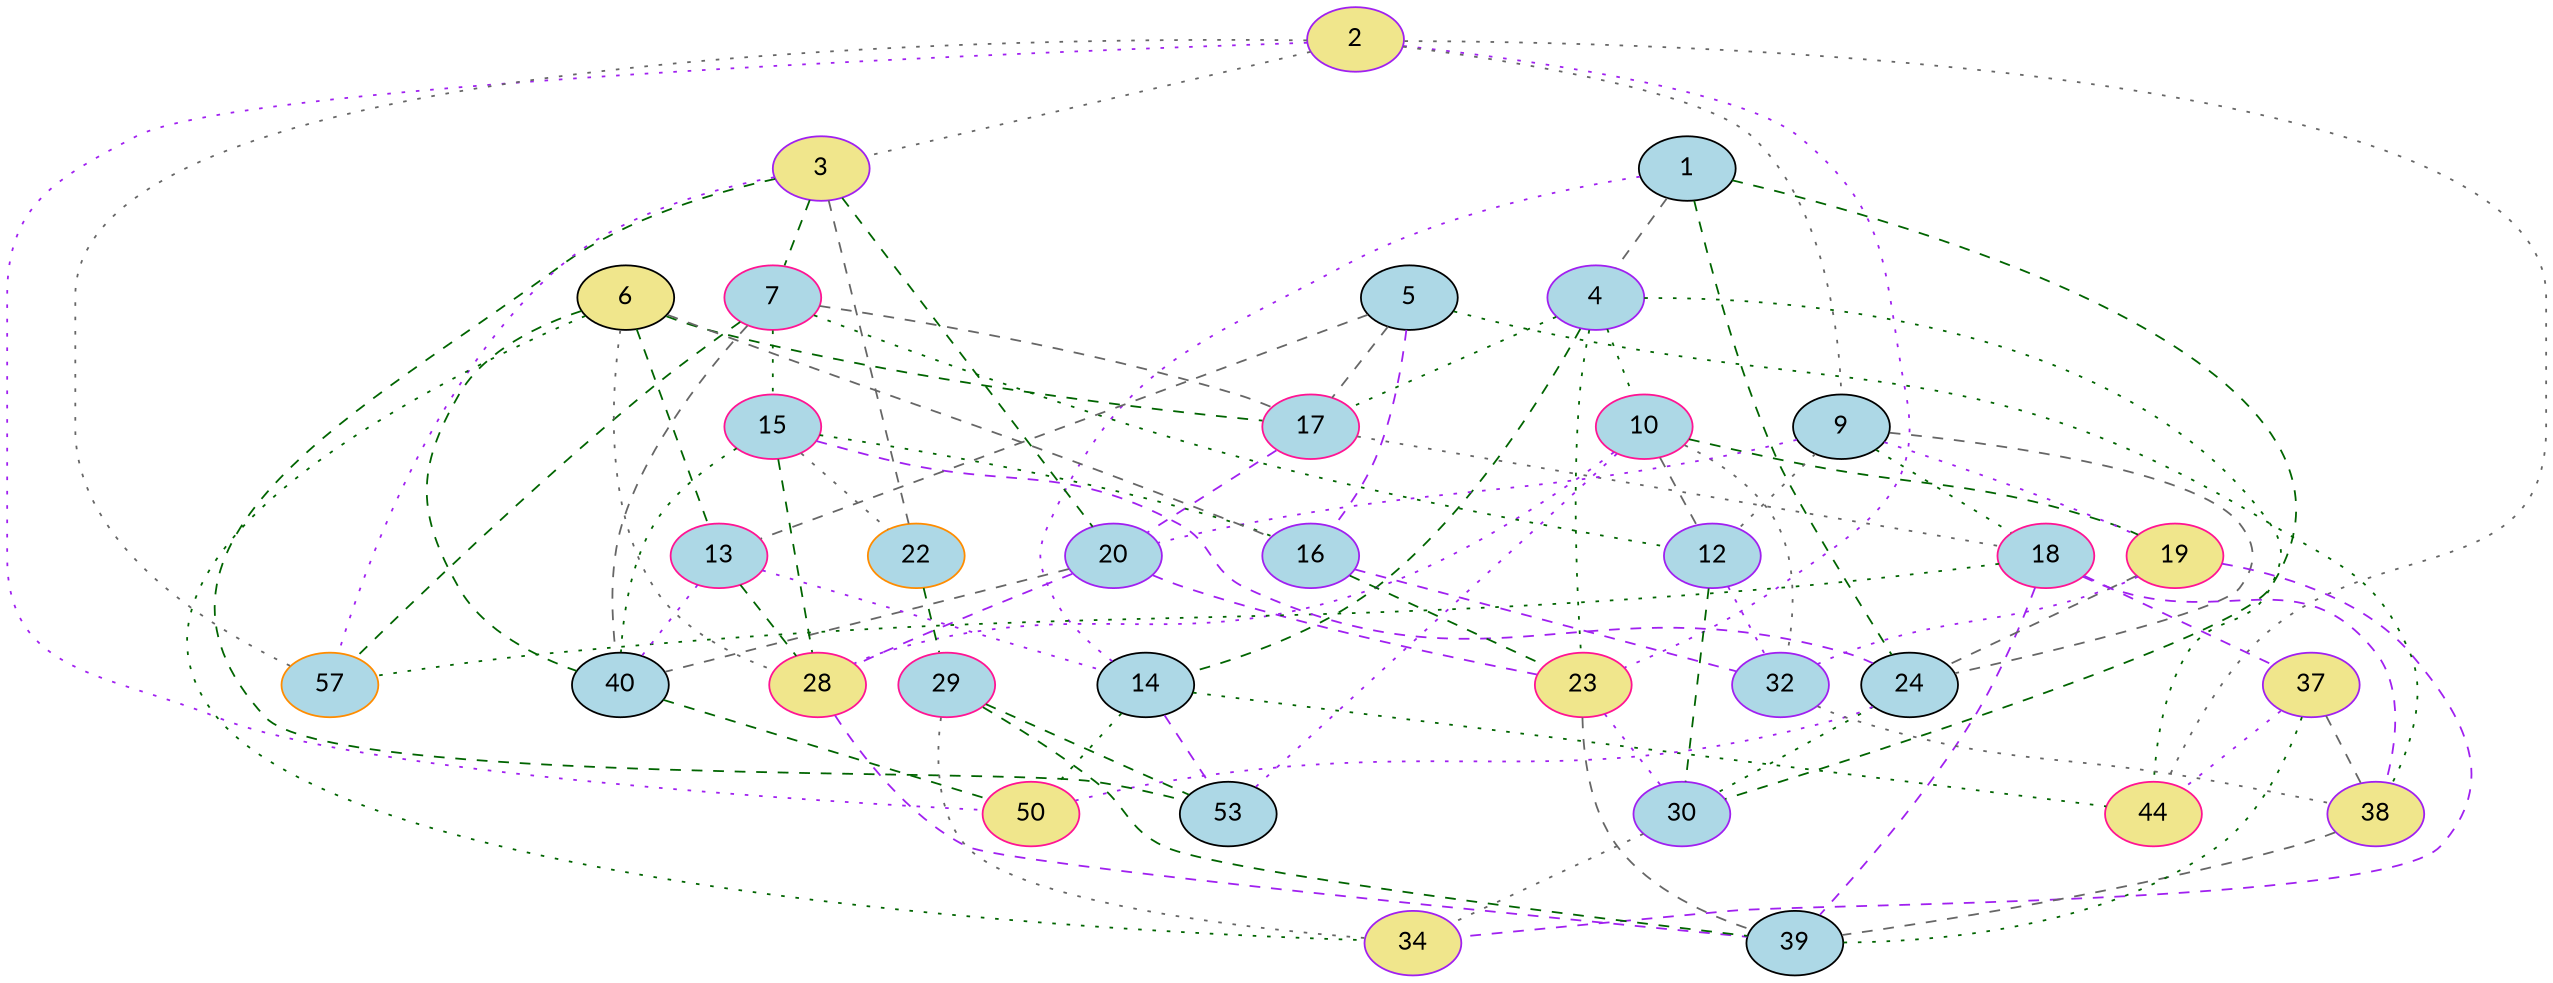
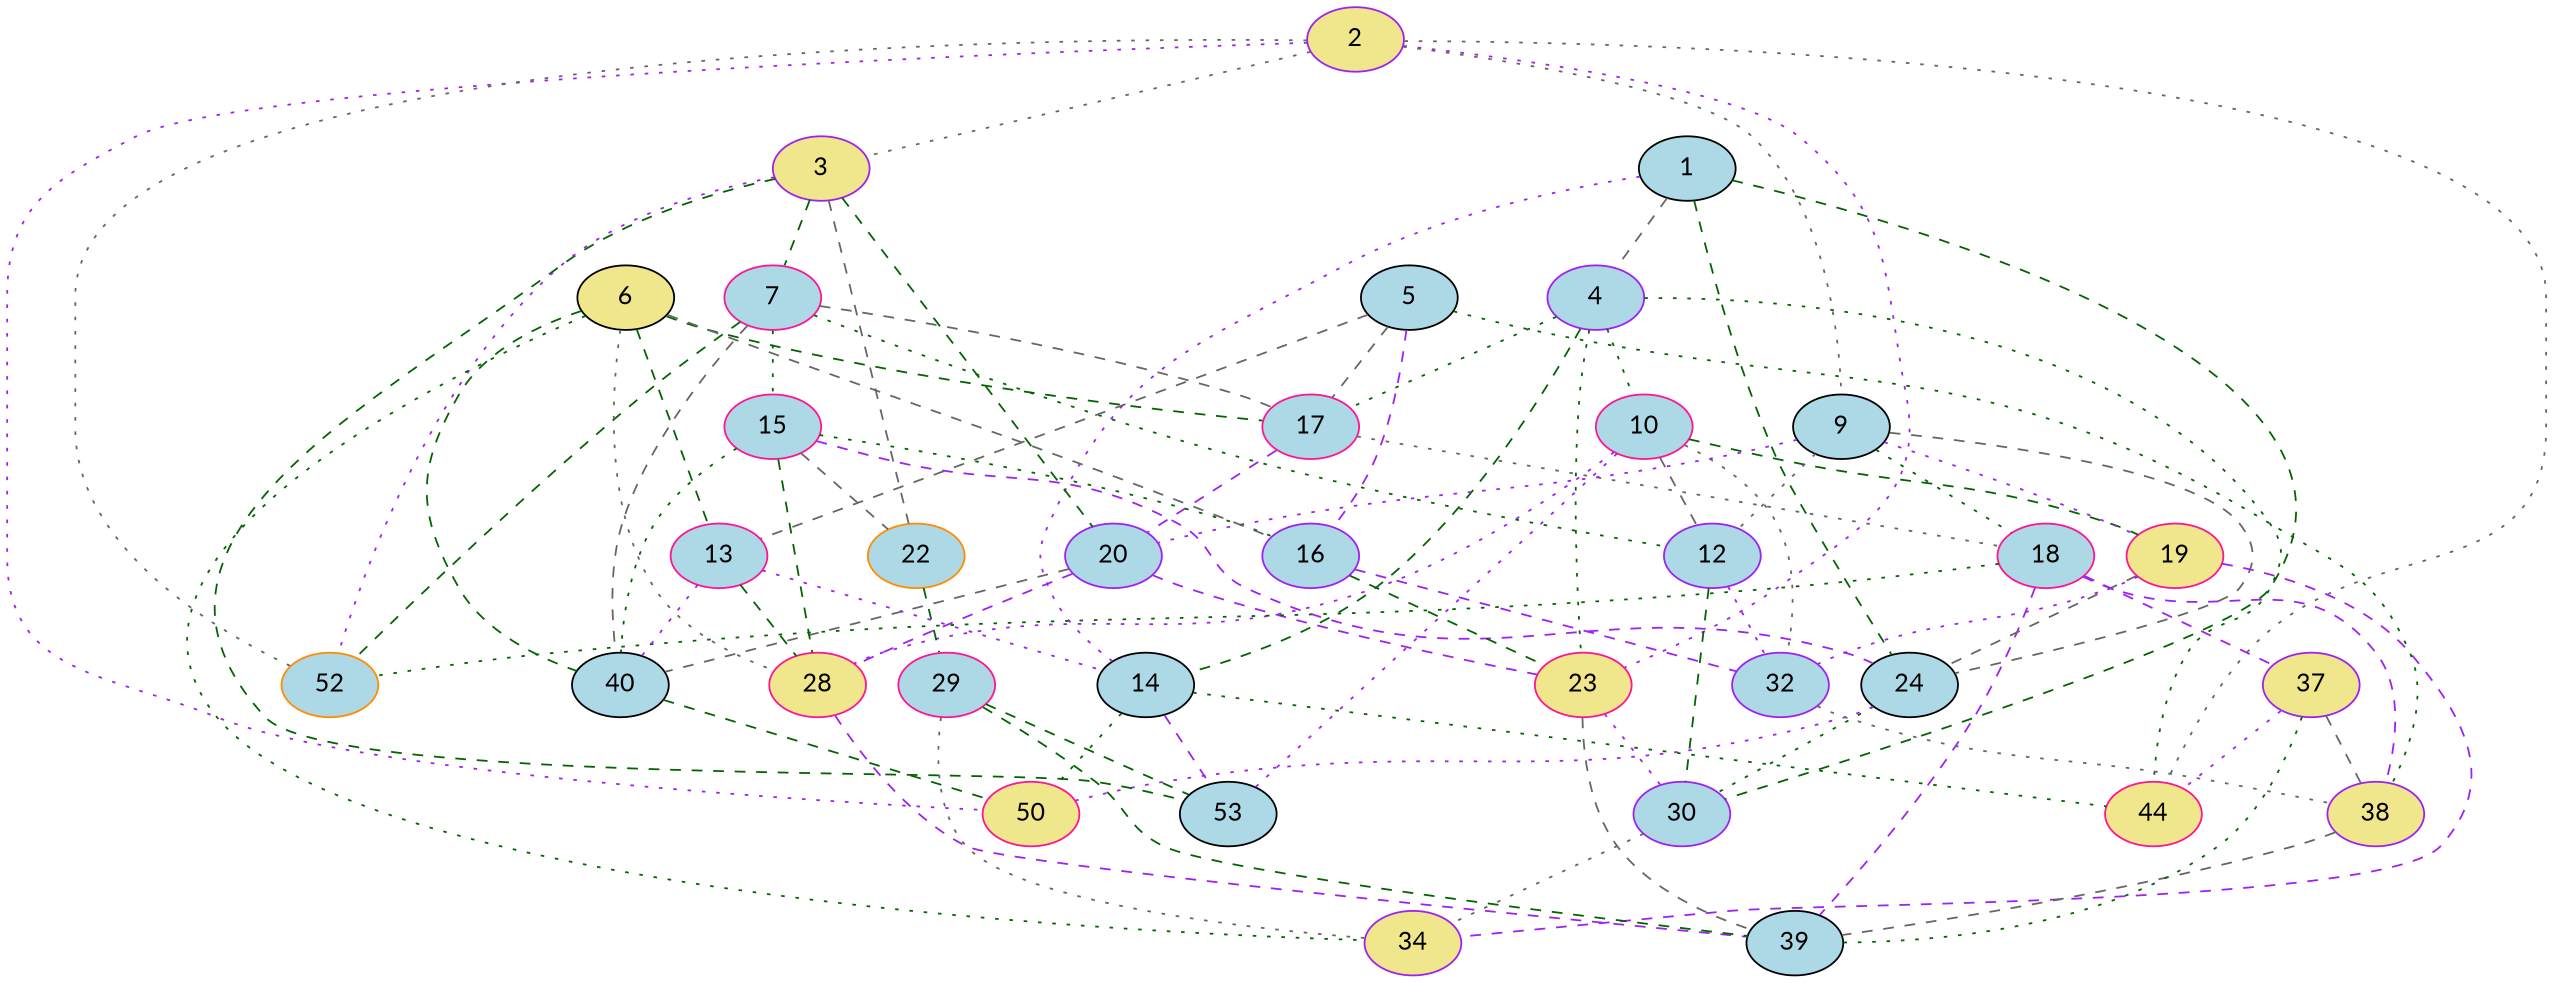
edge "15" -- "22": style dotted -> dashed
node "57": label "57" -> "52"
